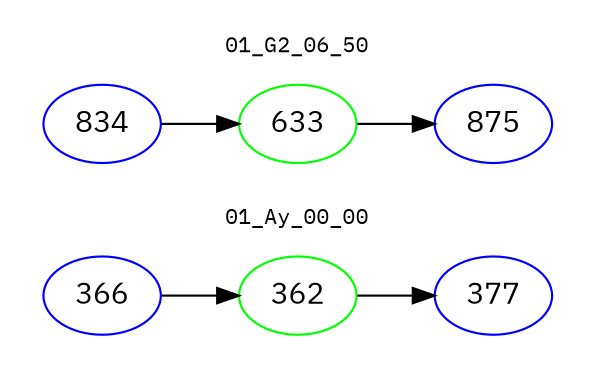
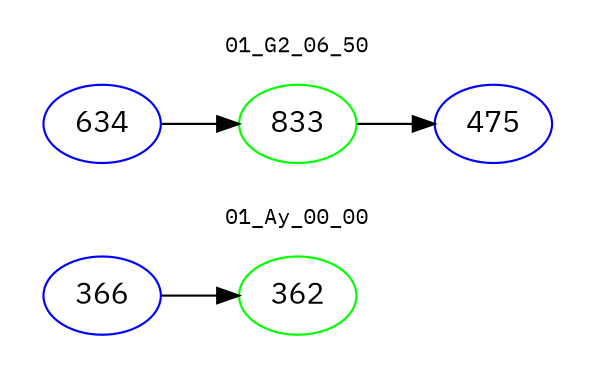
node "834": label "834" -> "634"
node "633": label "633" -> "833"
node "875": label "875" -> "475"
node "377": removed
